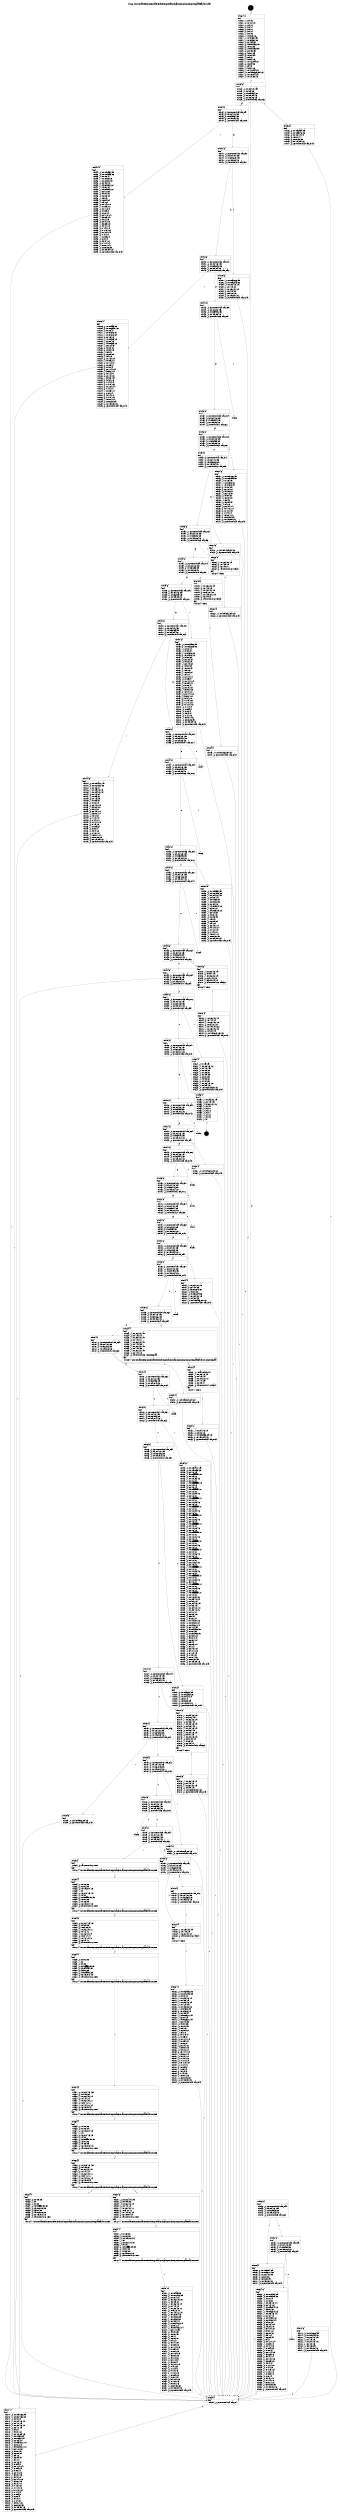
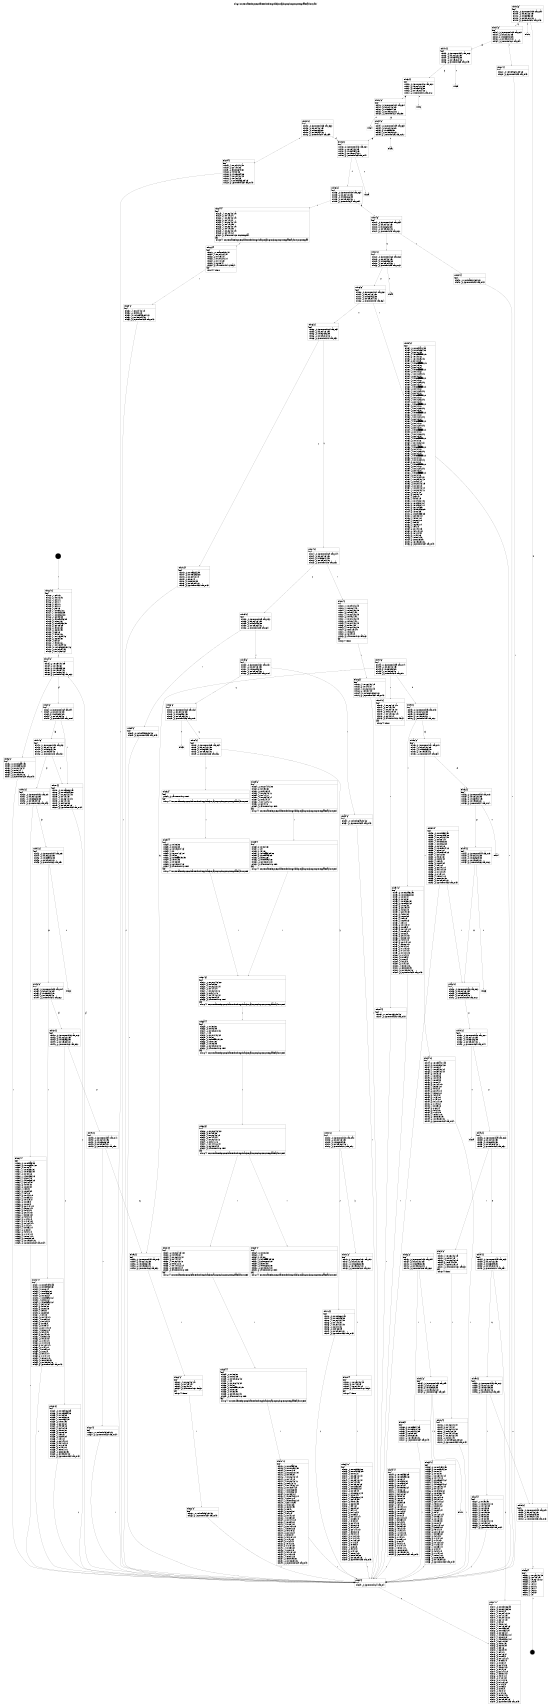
edge "0x4018f4 [28]" -> "0x40294d [147]": now "0x4018f4 [28]" -> "0x4021e1 [36]"
edge "0x4019b8 [28]" -> "0x4019d4 [28]": reversed
edge "0x401a60 [28]" -> "0x4029e0 [109]": reversed
edge "0x401aec [28]" -> "0x401b08 [28]": reversed
edge "0x401b94 [28]" -> "0x401bb0 [28]": now "0x401b94 [28]" -> "0x401bcc [28]"
node "0x4024c1 [147]": added
edge "0x401d00 [28]" -> "0x402020 [19]": now "0x401d00 [28]" -> "0x402178 [36]"
edge "0x40229d [44]" -> "0x4022c9 [38]": now "0x40229d [44]" -> "0x402317 [35]"
